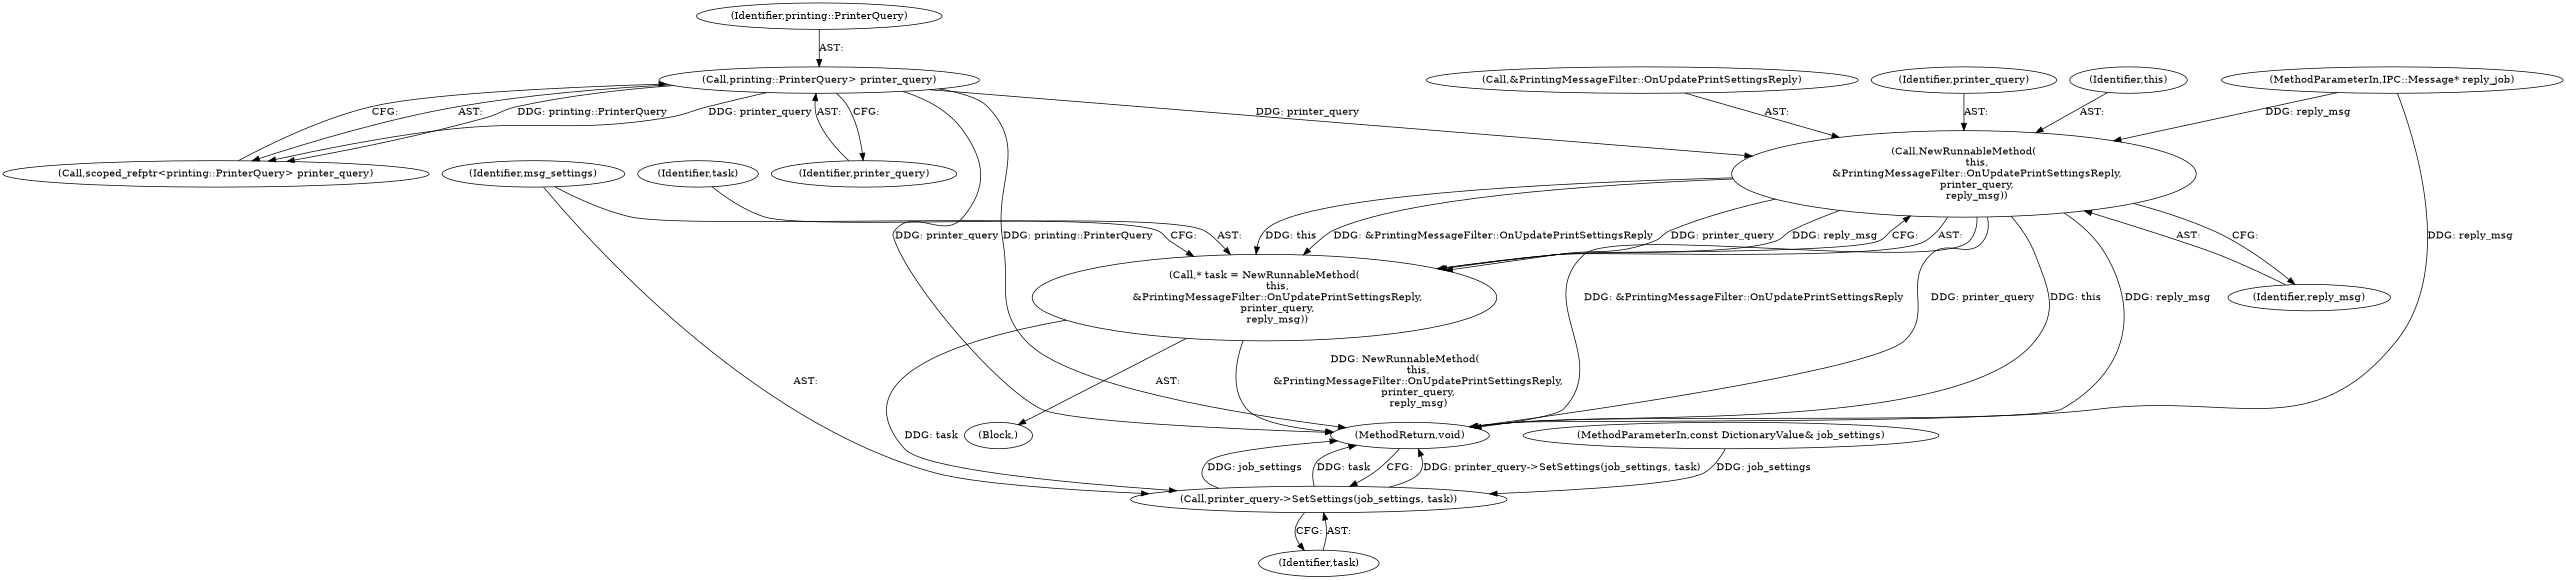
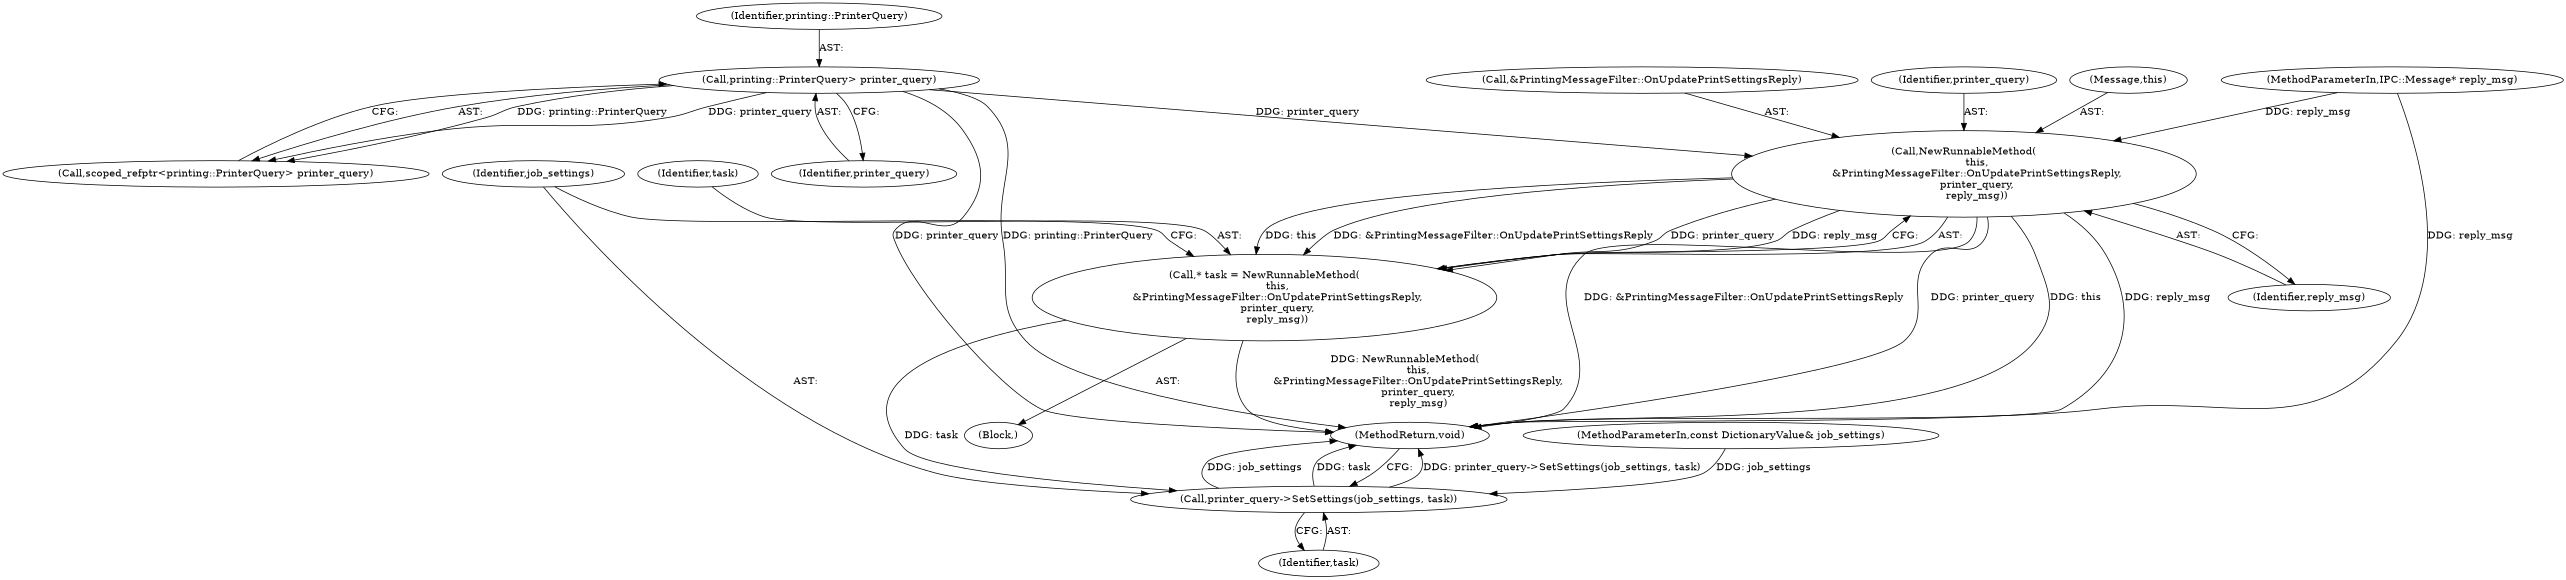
node "(Identifier,this)": label "(Identifier,this)" -> "(Message,this)"
node "(MethodParameterIn,IPC::Message* reply_job)": label "(MethodParameterIn,IPC::Message* reply_job)" -> "(MethodParameterIn,IPC::Message* reply_msg)"
node "(Identifier,msg_settings)": label "(Identifier,msg_settings)" -> "(Identifier,job_settings)"
